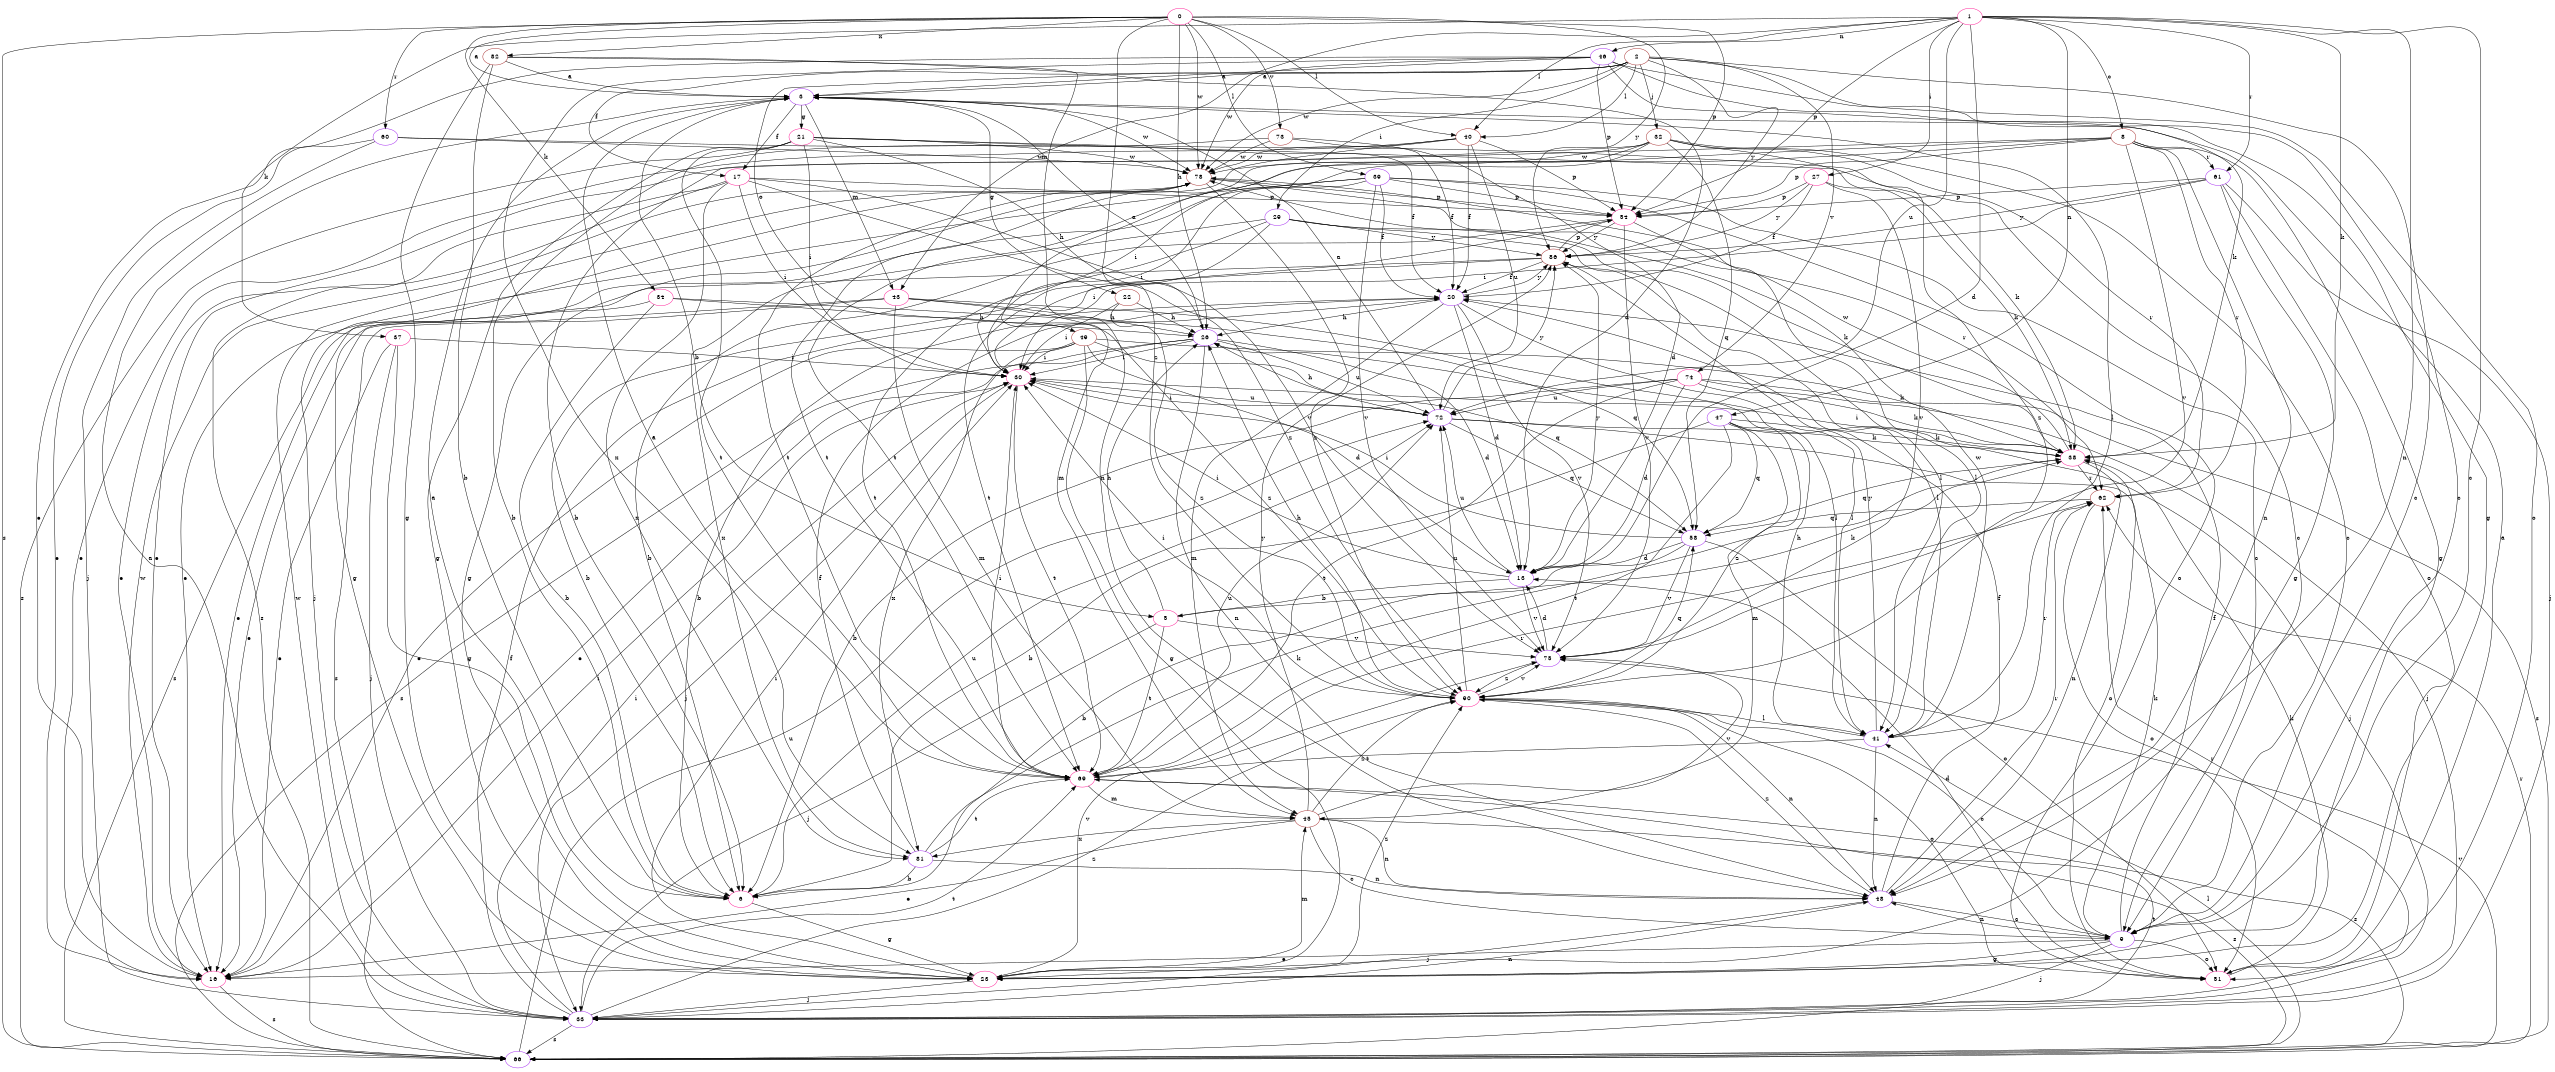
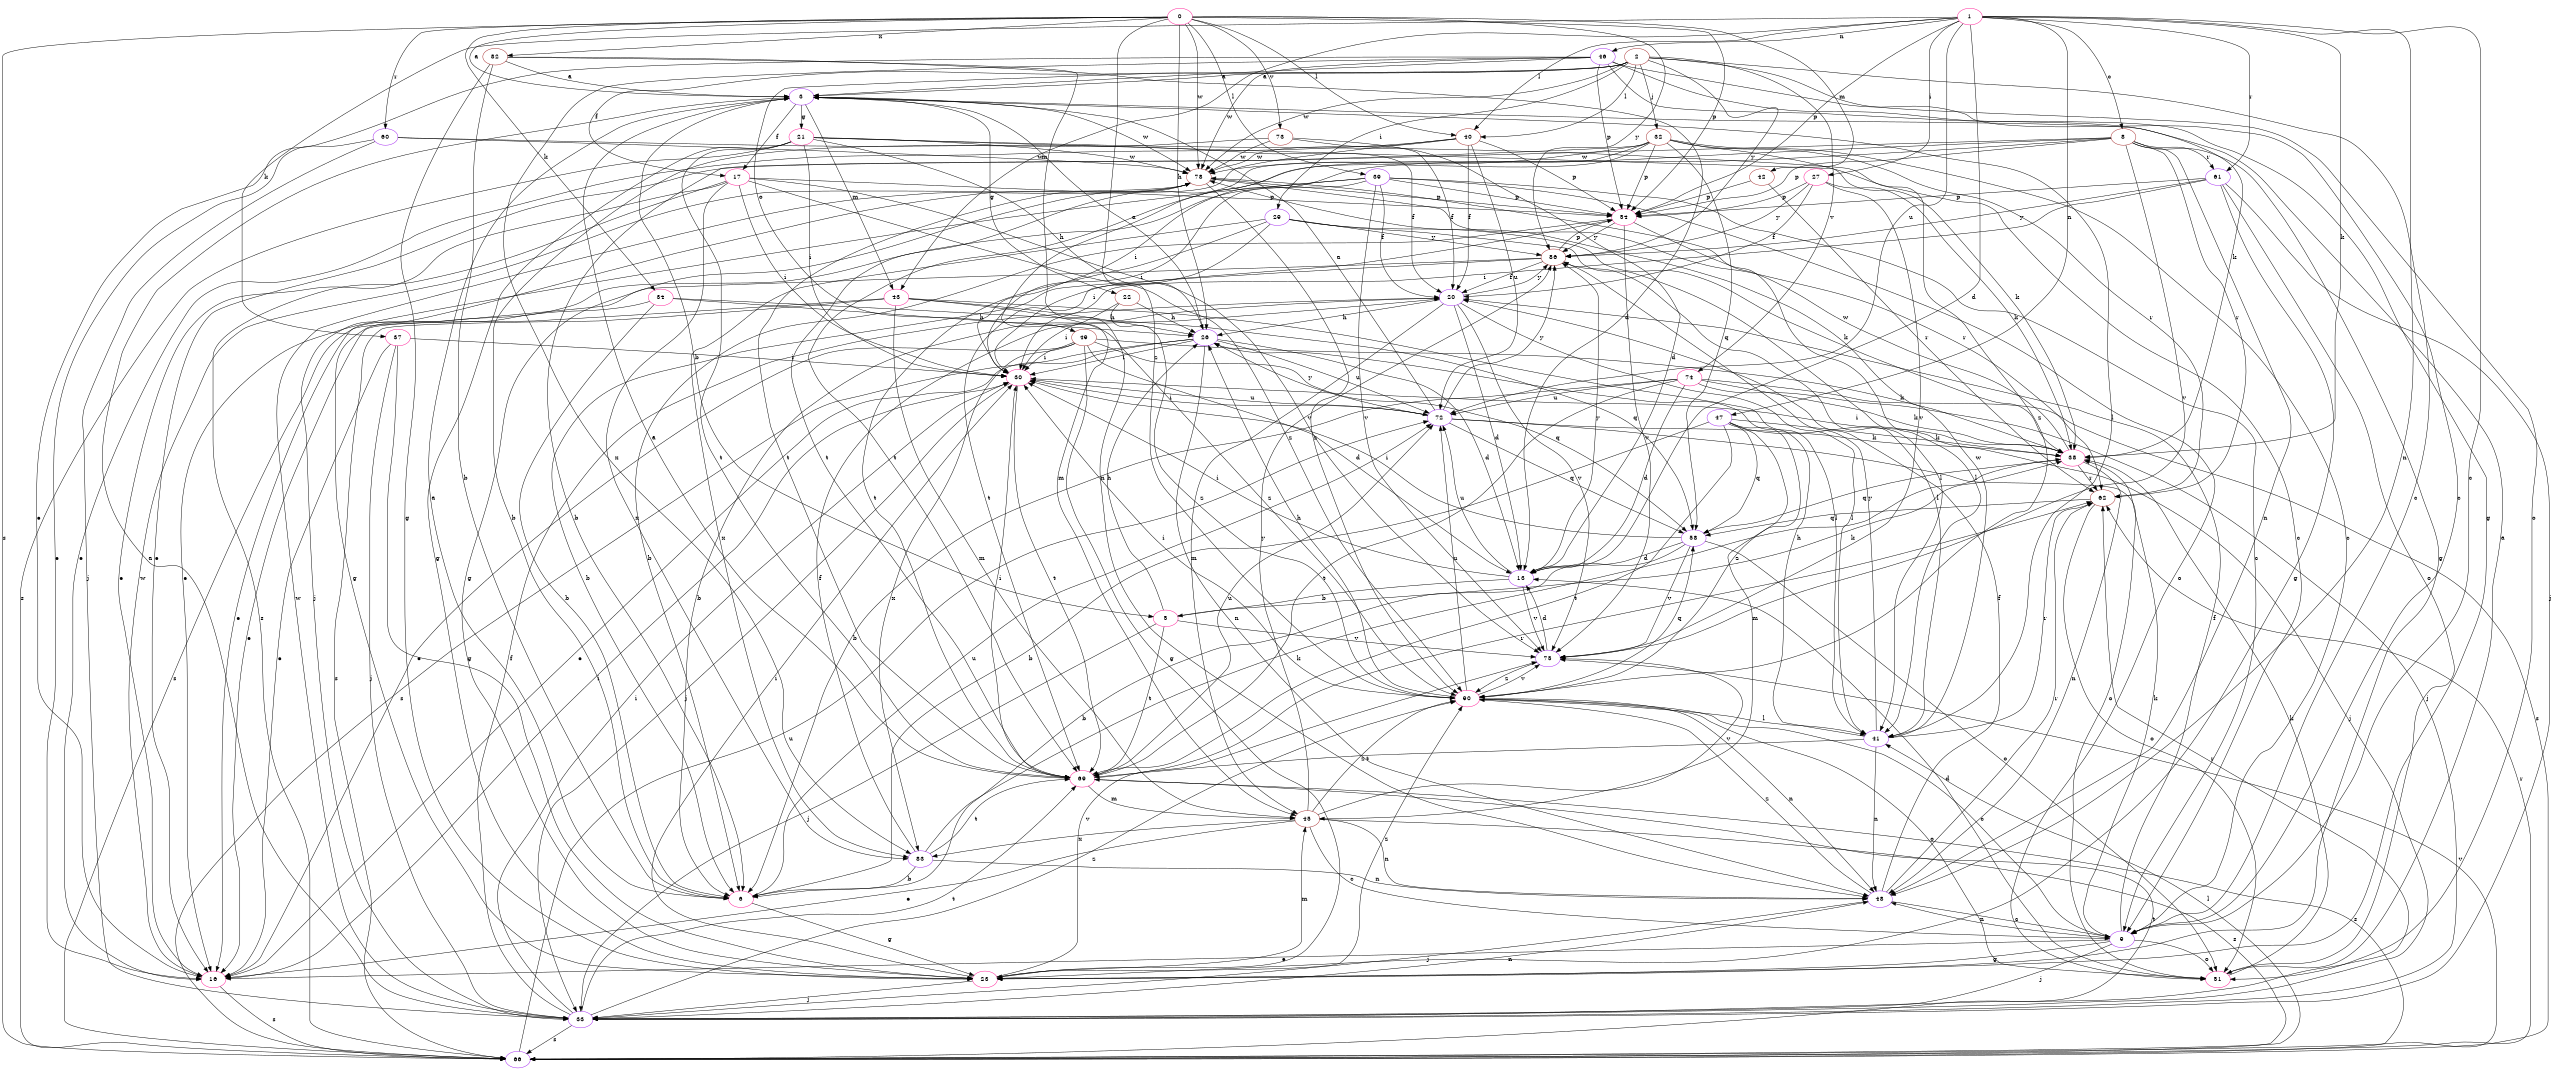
edge "32" -> "54": added, label "p"
node "42": added
edge "72" -> "26": label "h" -> "y"
node "81": label "81" -> "83"
